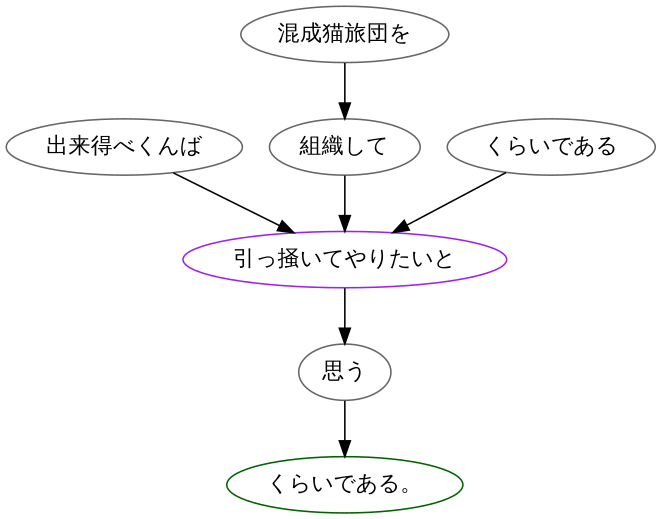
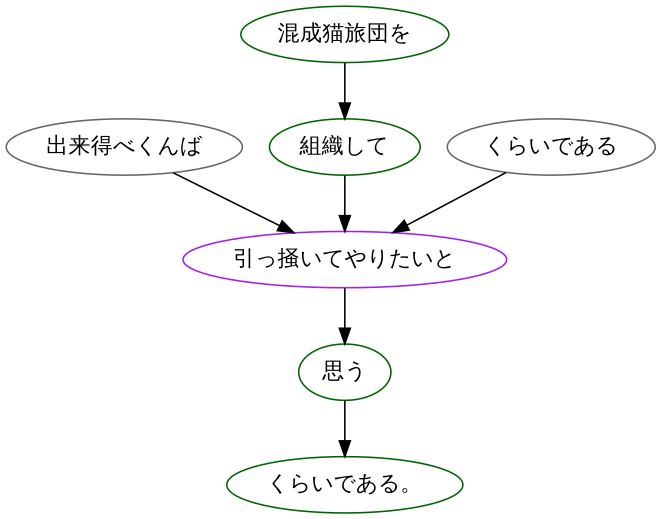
node "混成猫旅団を": color gray40 -> darkgreen
node "組織して": color gray40 -> darkgreen
node "思う": color gray40 -> darkgreen
